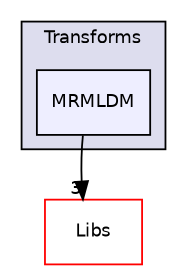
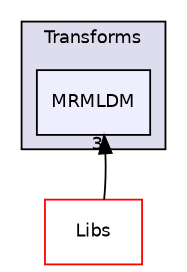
edge "MRMLDM" -> "Libs": reversed
